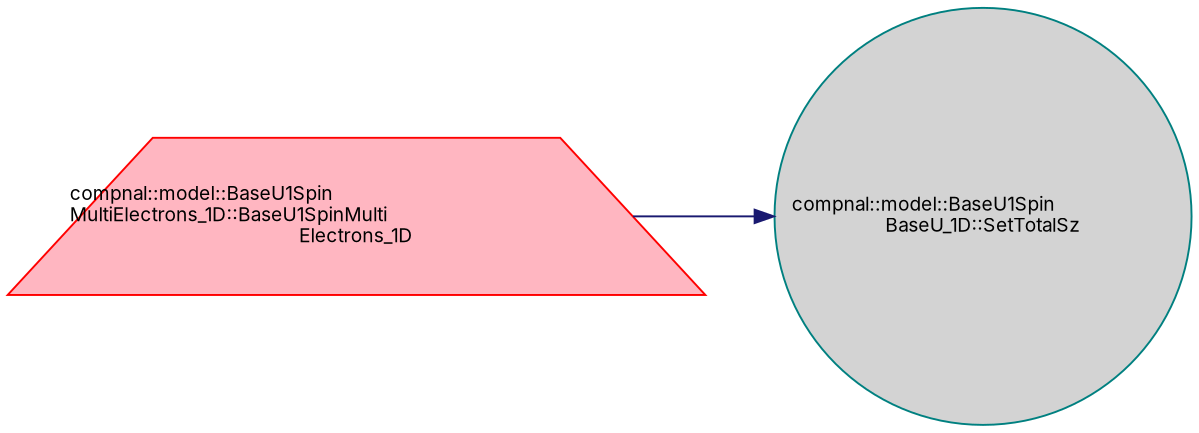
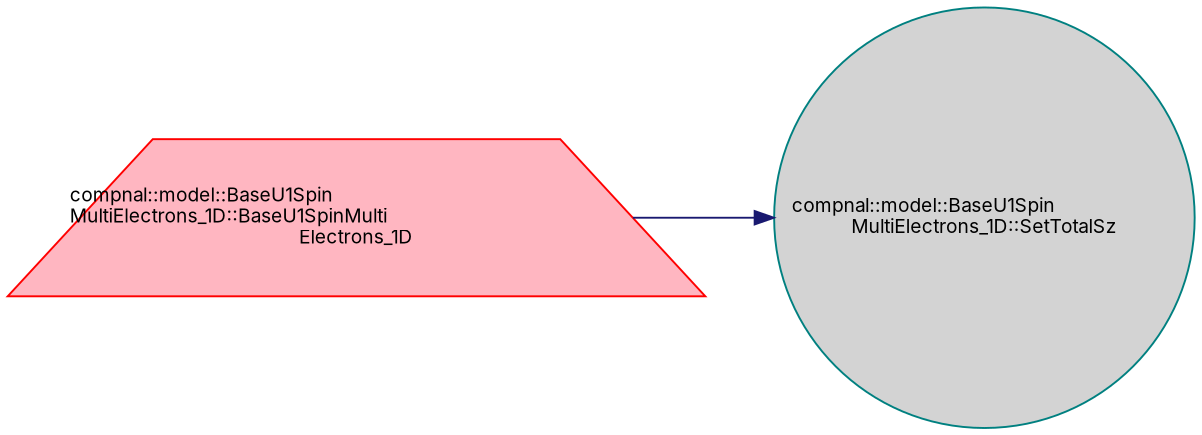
node "compnal::model::BaseU1Spin BaseU_1D::SetTotalSz": label "compnal::model::BaseU1Spin BaseU_1D::SetTotalSz" -> "compnal::model::BaseU1Spin MultiElectrons_1D::SetTotalSz"
